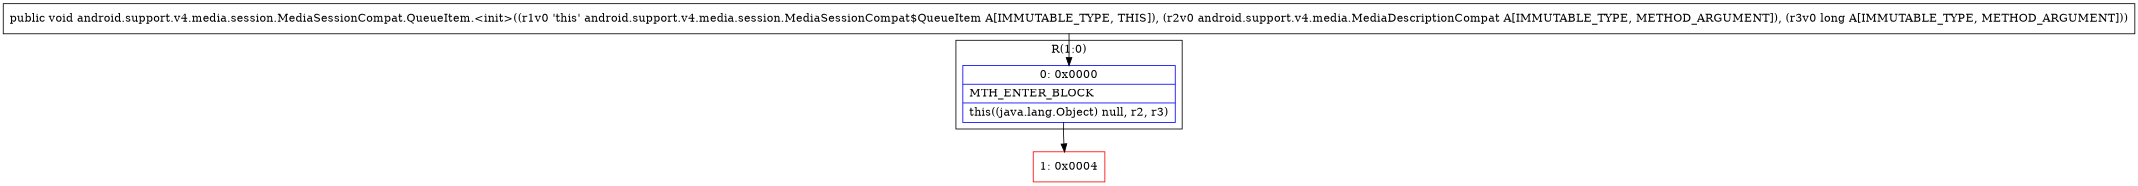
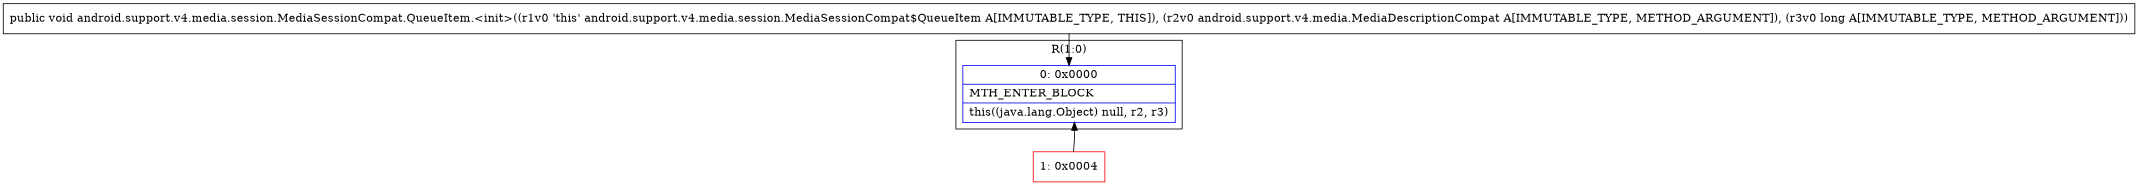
edge "0: 0x0000" -> "1: 0x0004": reversed
